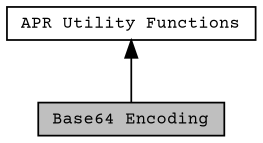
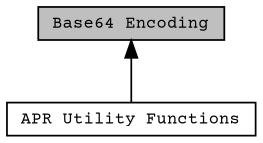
edge "Base64 Encoding" -> "APR Utility Functions": reversed
